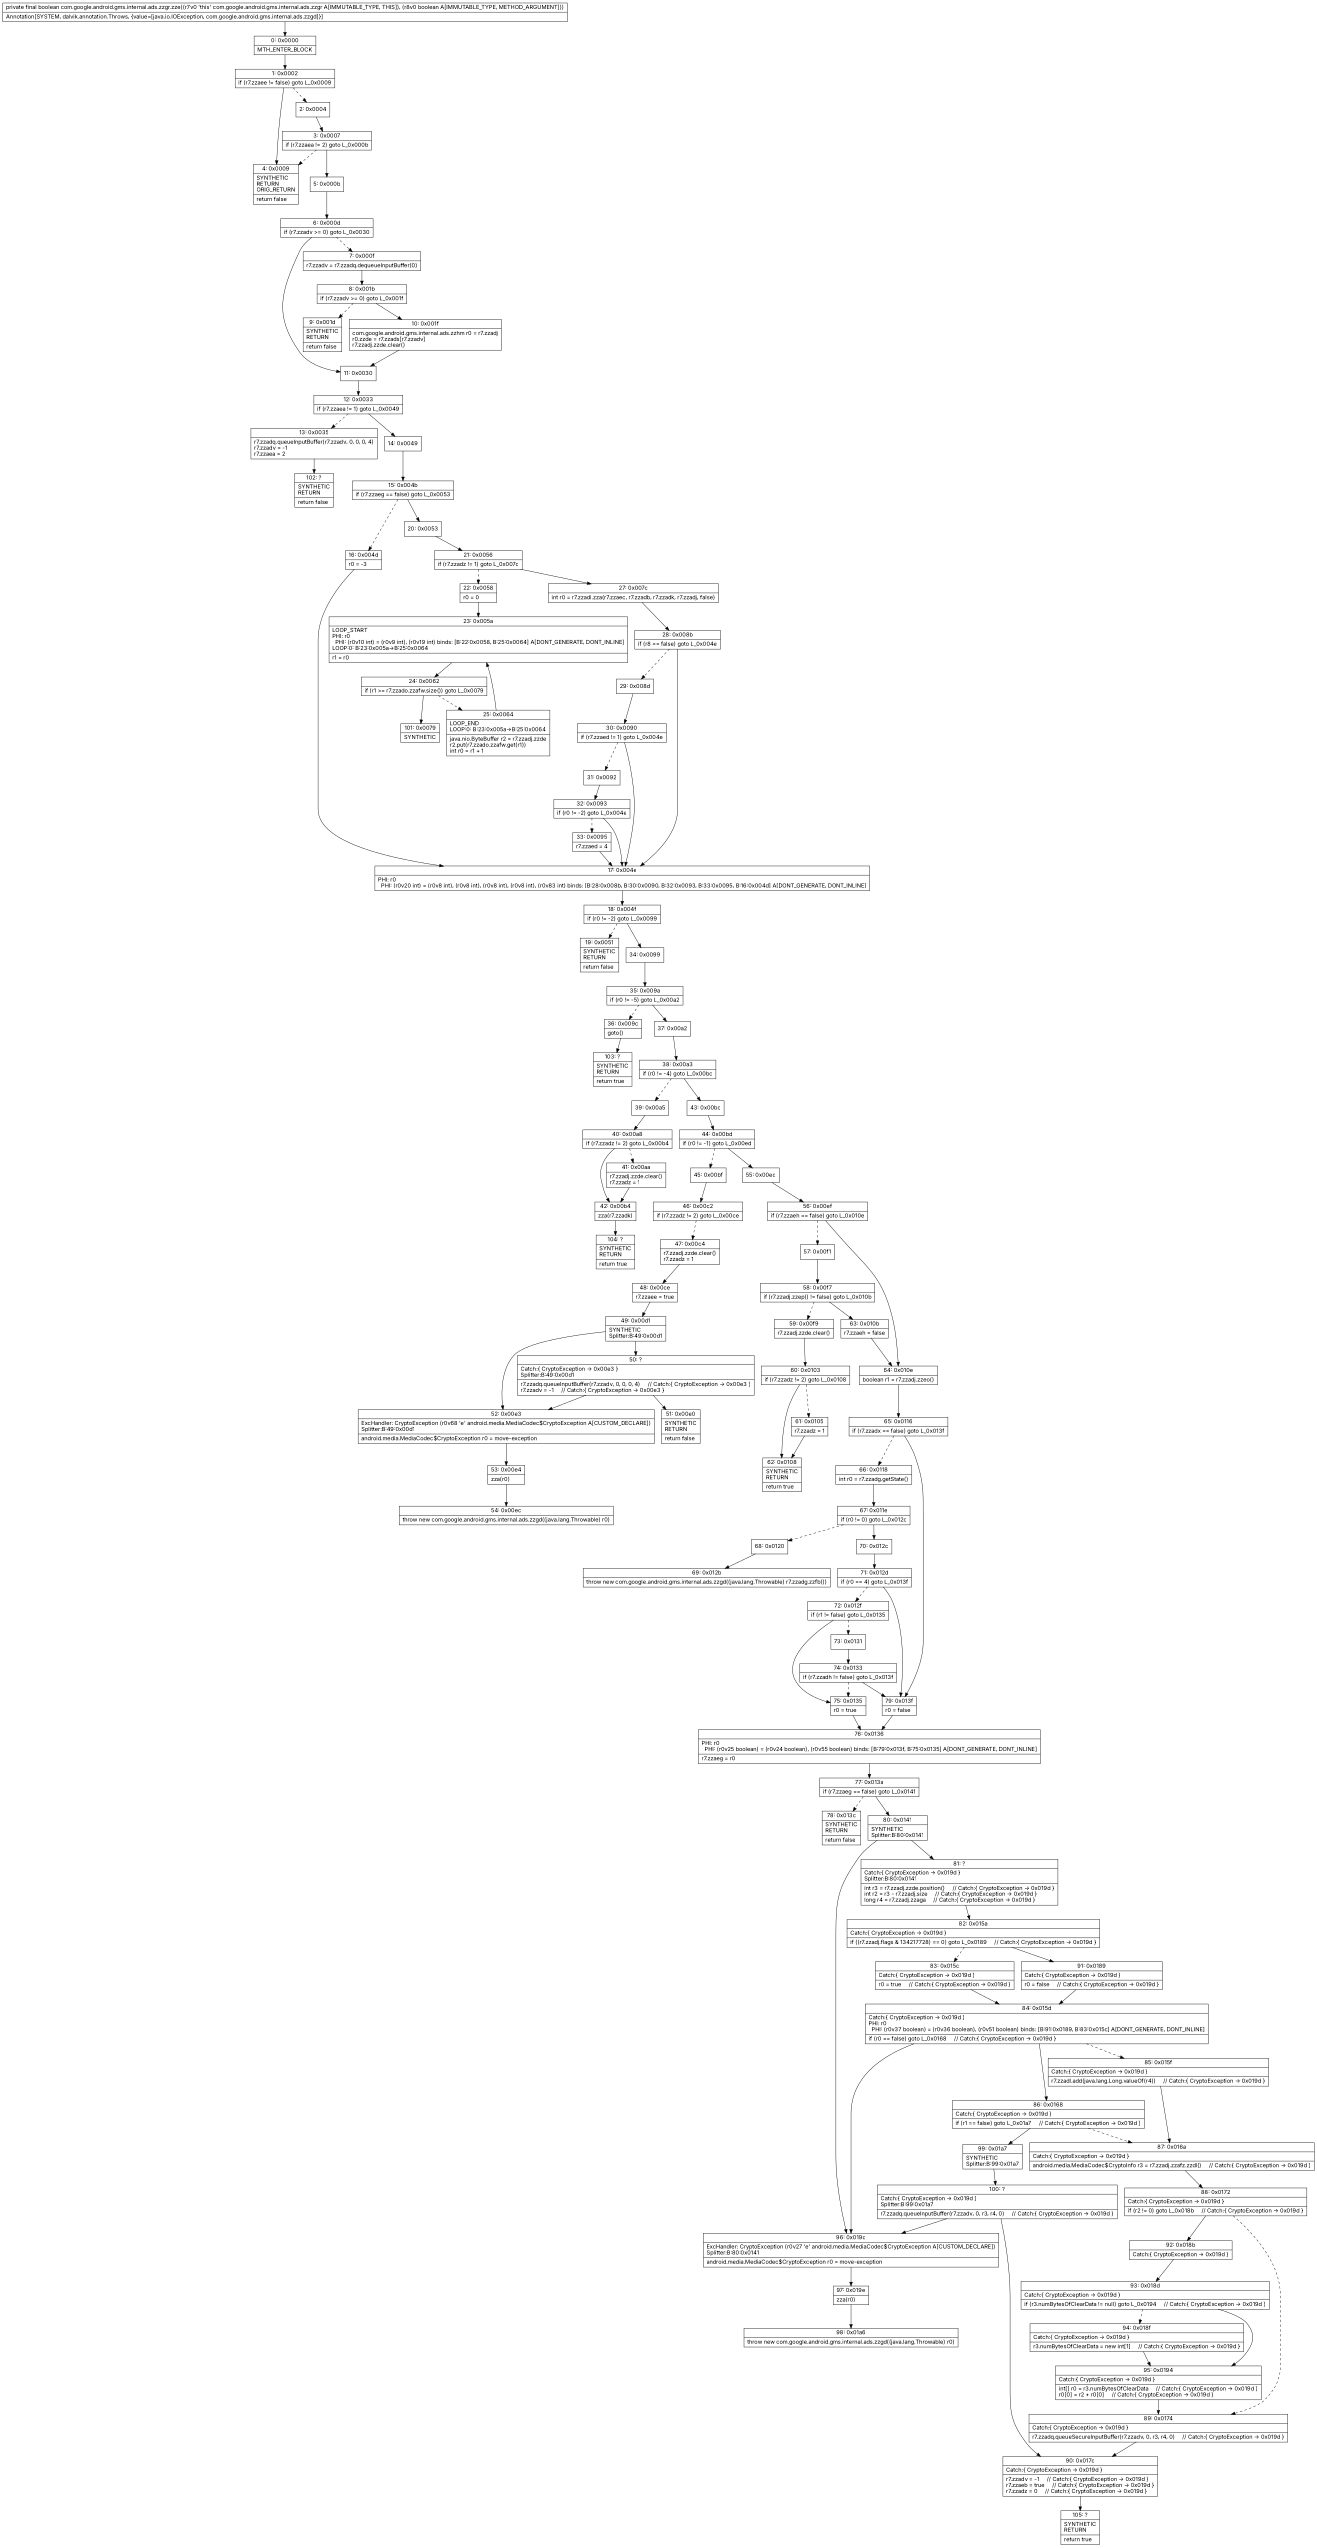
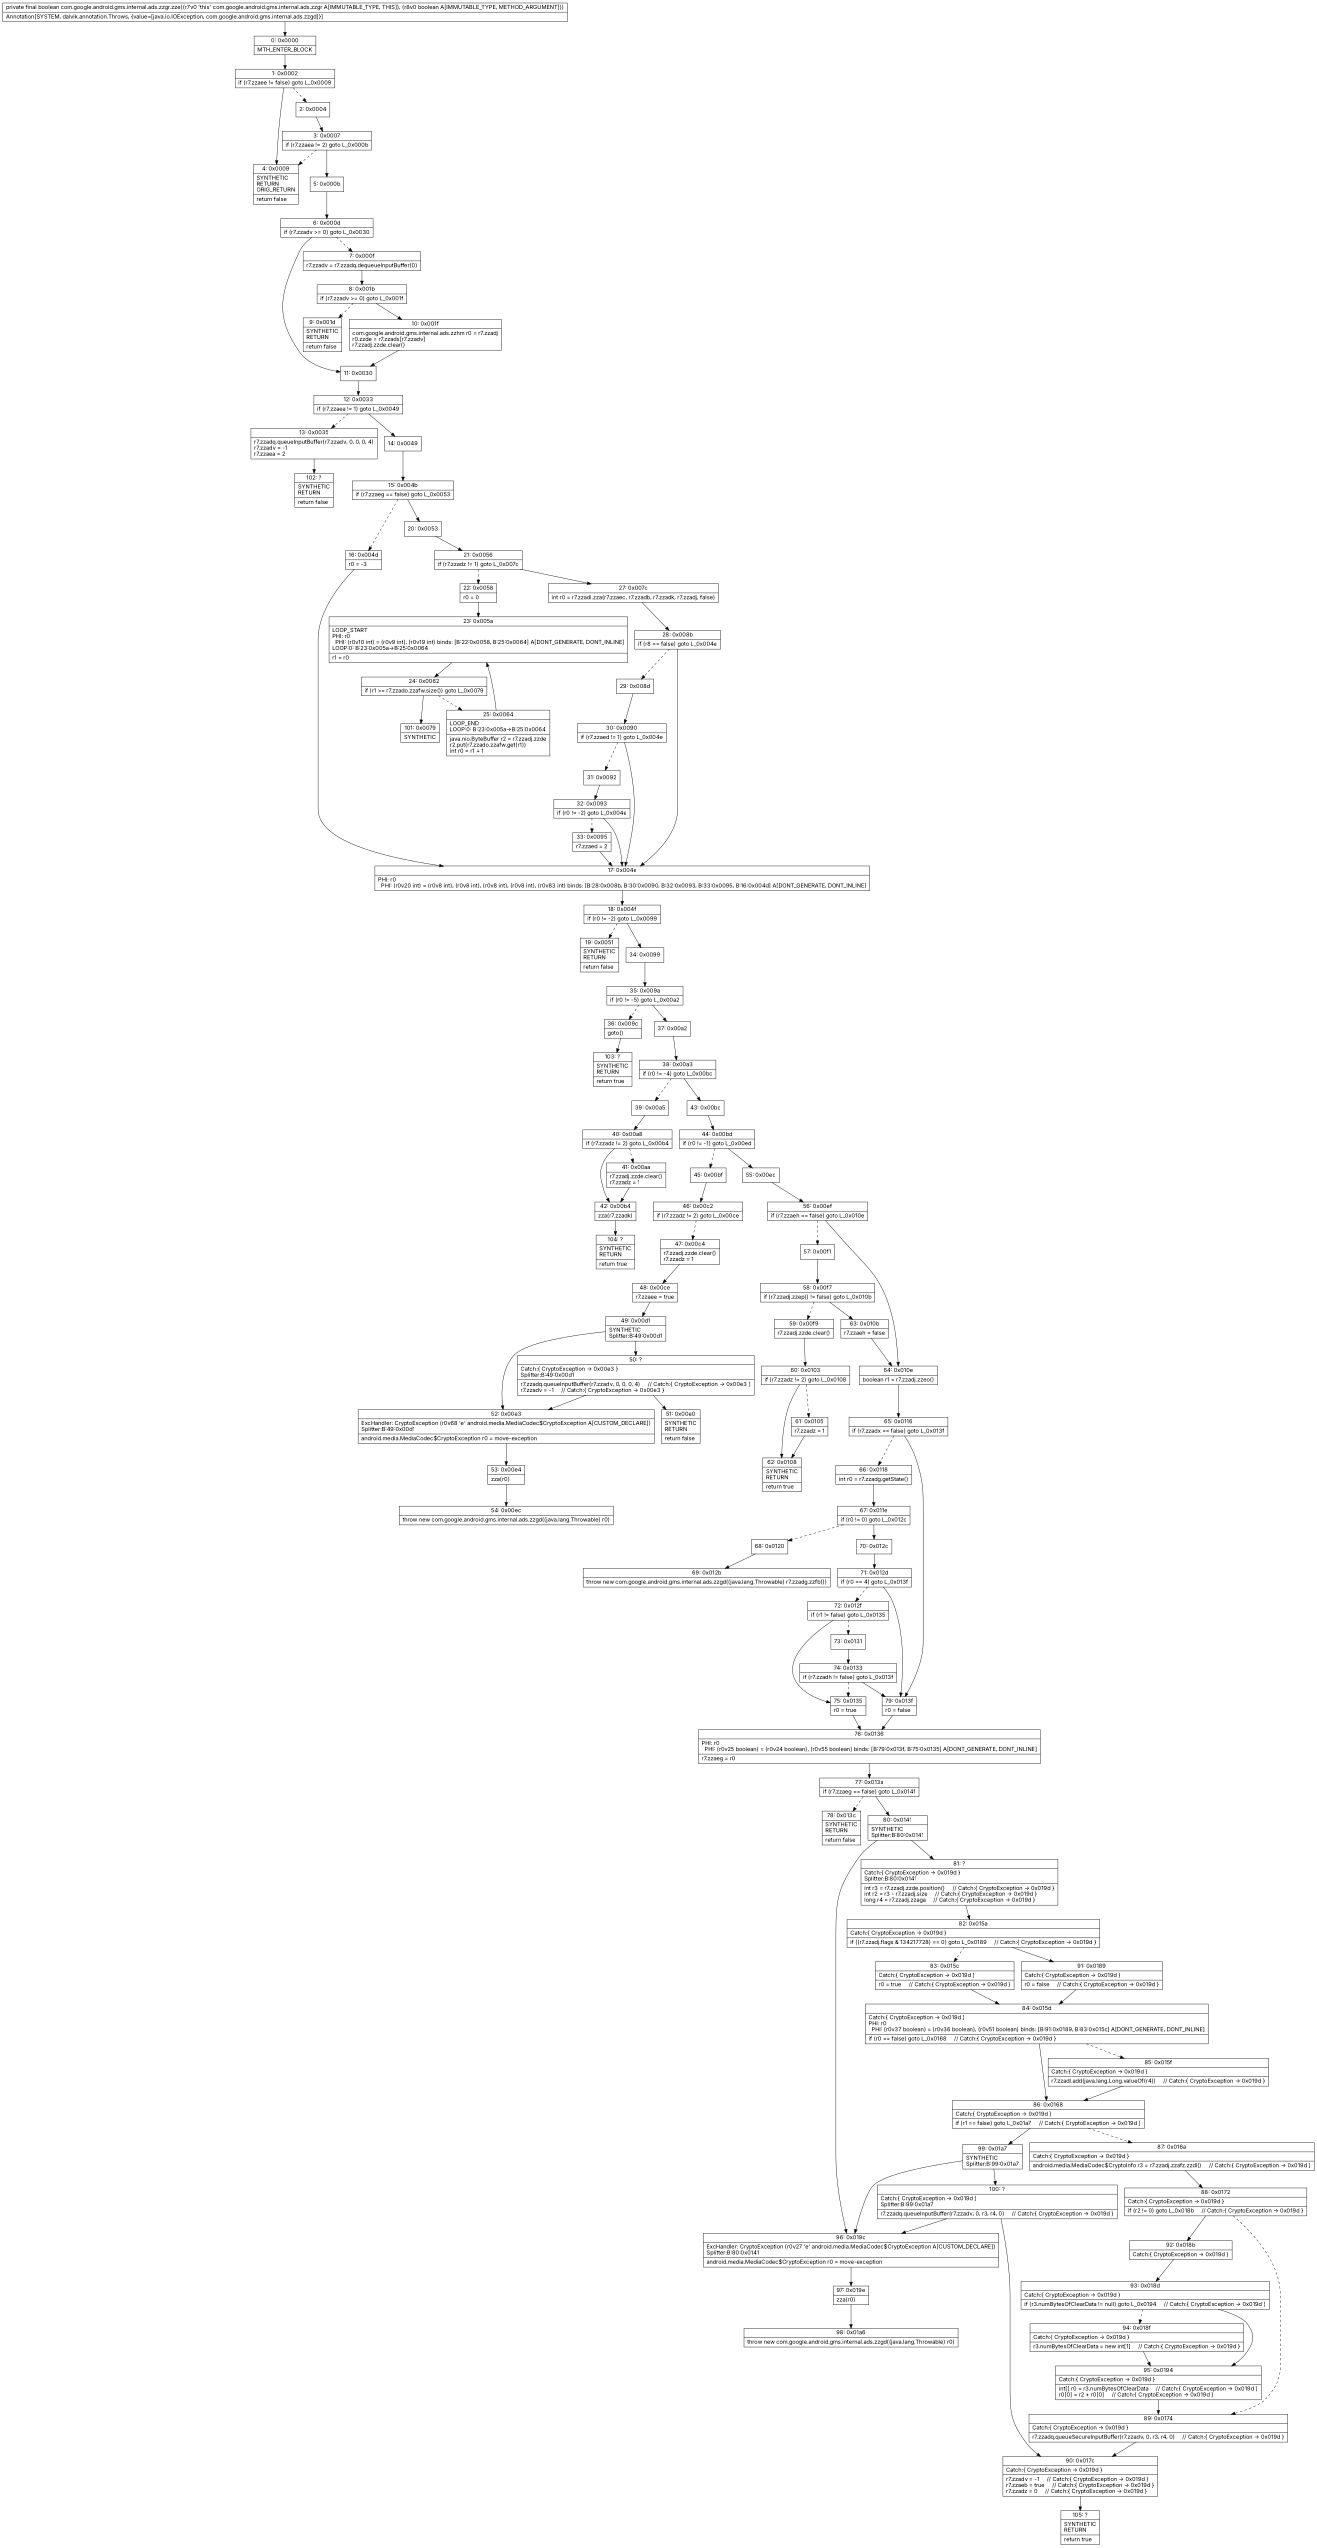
node "33: 0x0095": text "r7.zzaed = 4" -> "r7.zzaed = 2"
edge "85: 0x015f" -> "87: 0x016a": now "85: 0x015f" -> "86: 0x0168"
edge "84: 0x015d" -> "96: 0x019d": now "99: 0x01a7" -> "96: 0x019d"
